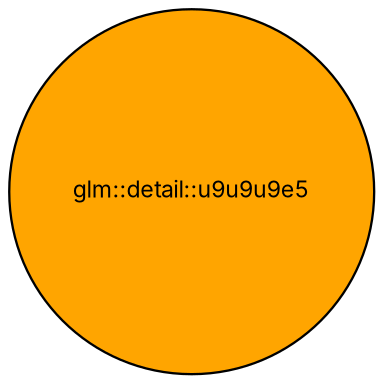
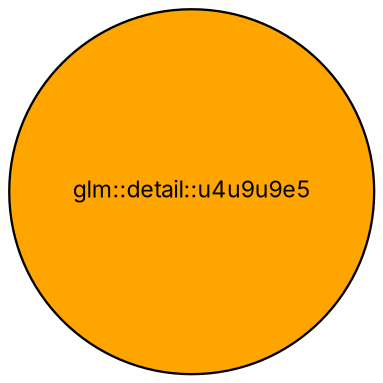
node "glm::detail::u9u9u9e5": label "glm::detail::u9u9u9e5" -> "glm::detail::u4u9u9e5"
